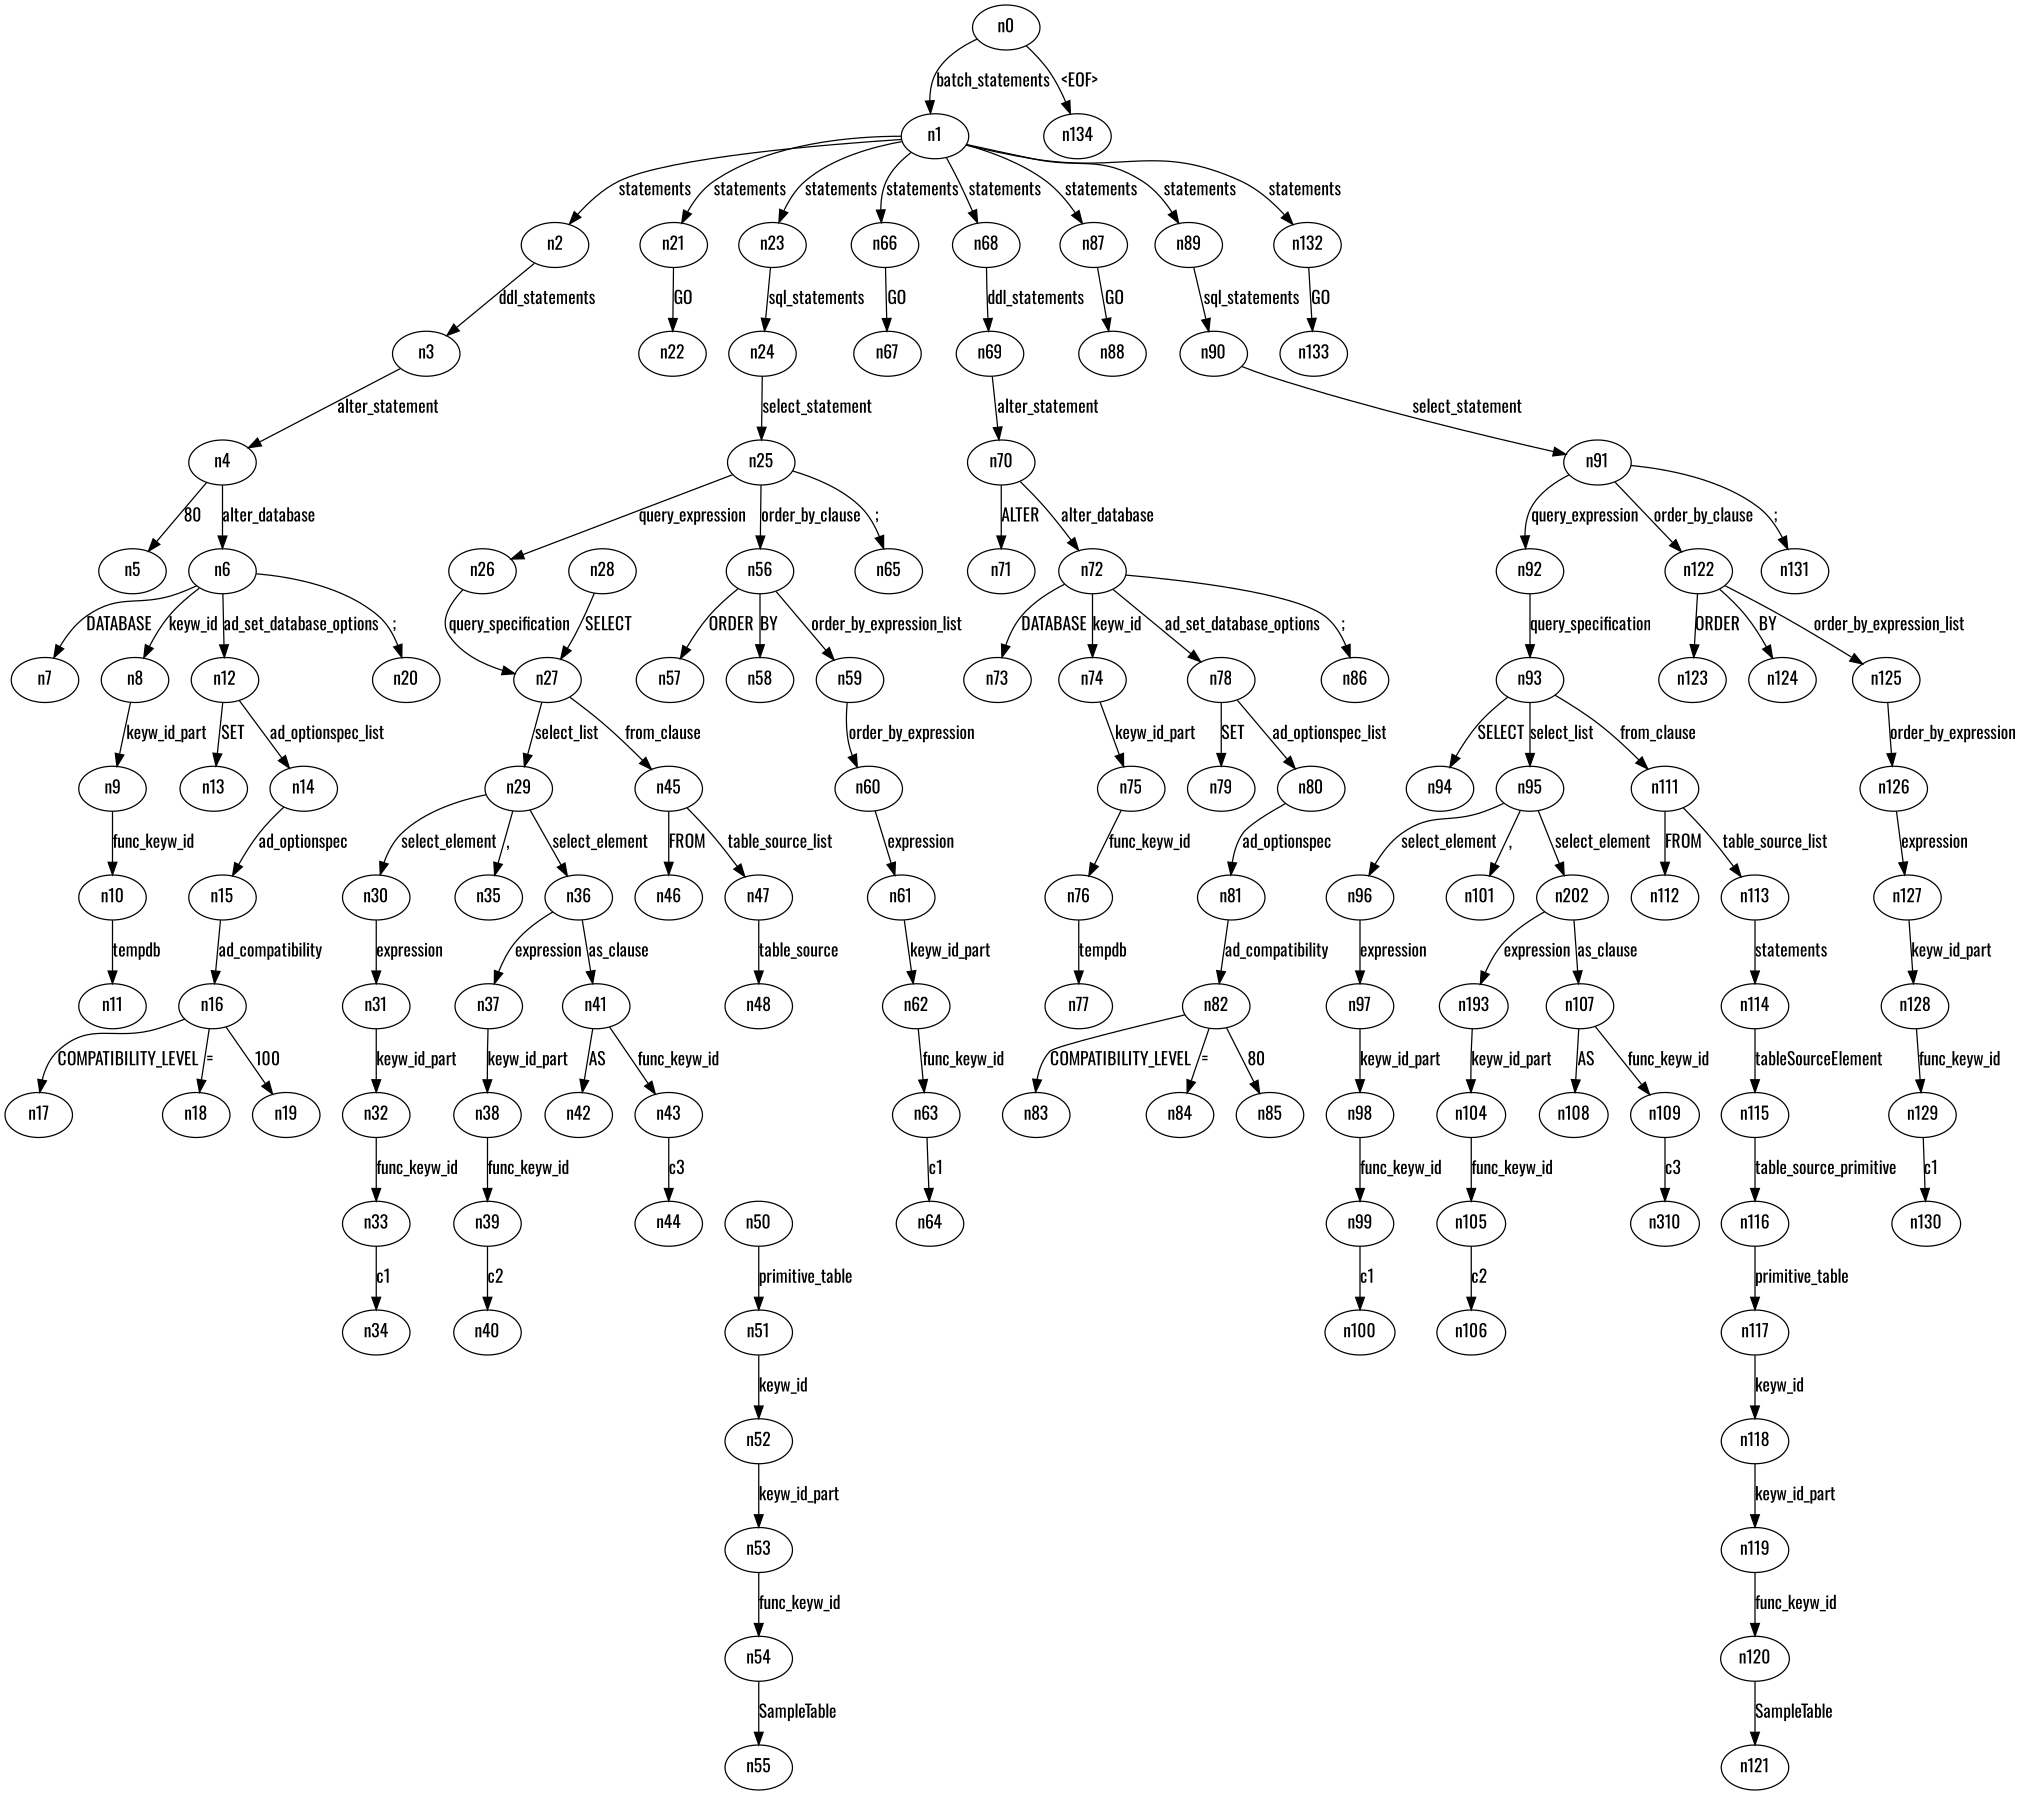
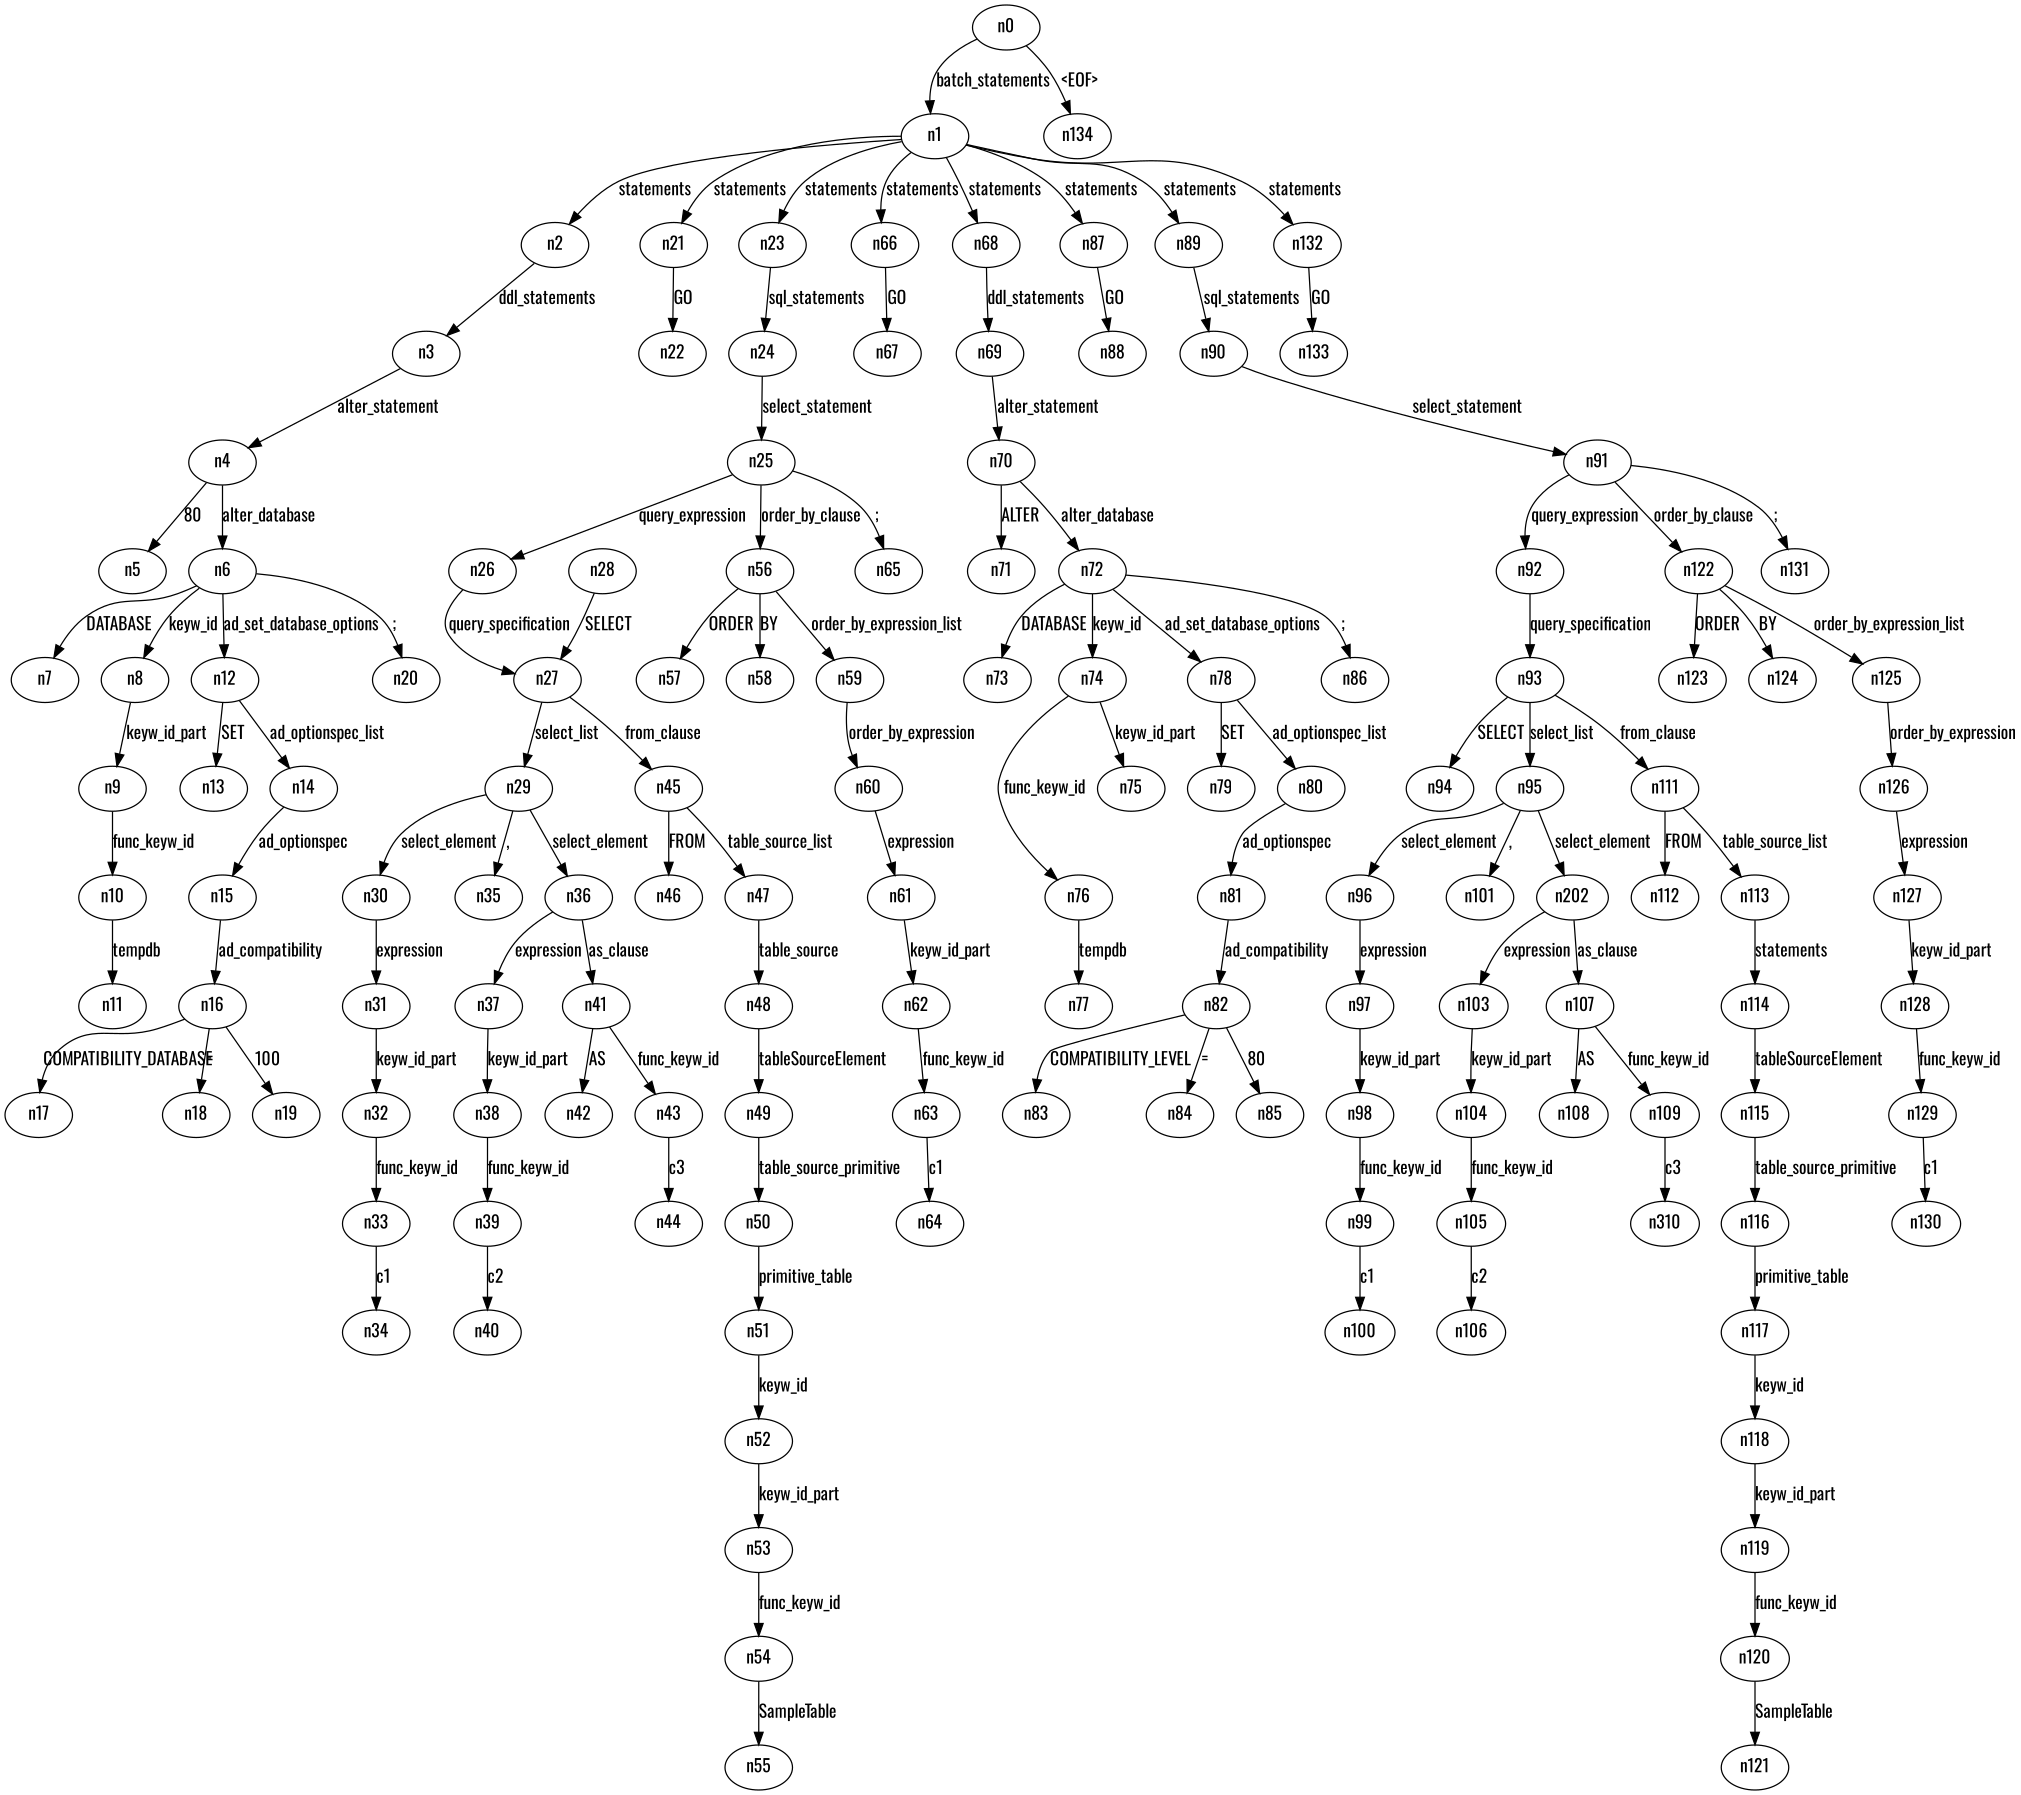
edge "n75" -> "n76": now "n74" -> "n76"
node "n193": label "n193" -> "n103"
edge "n16" -> "n17": label "COMPATIBILITY_LEVEL" -> "COMPATIBILITY_DATABASE"
node "n49": added
